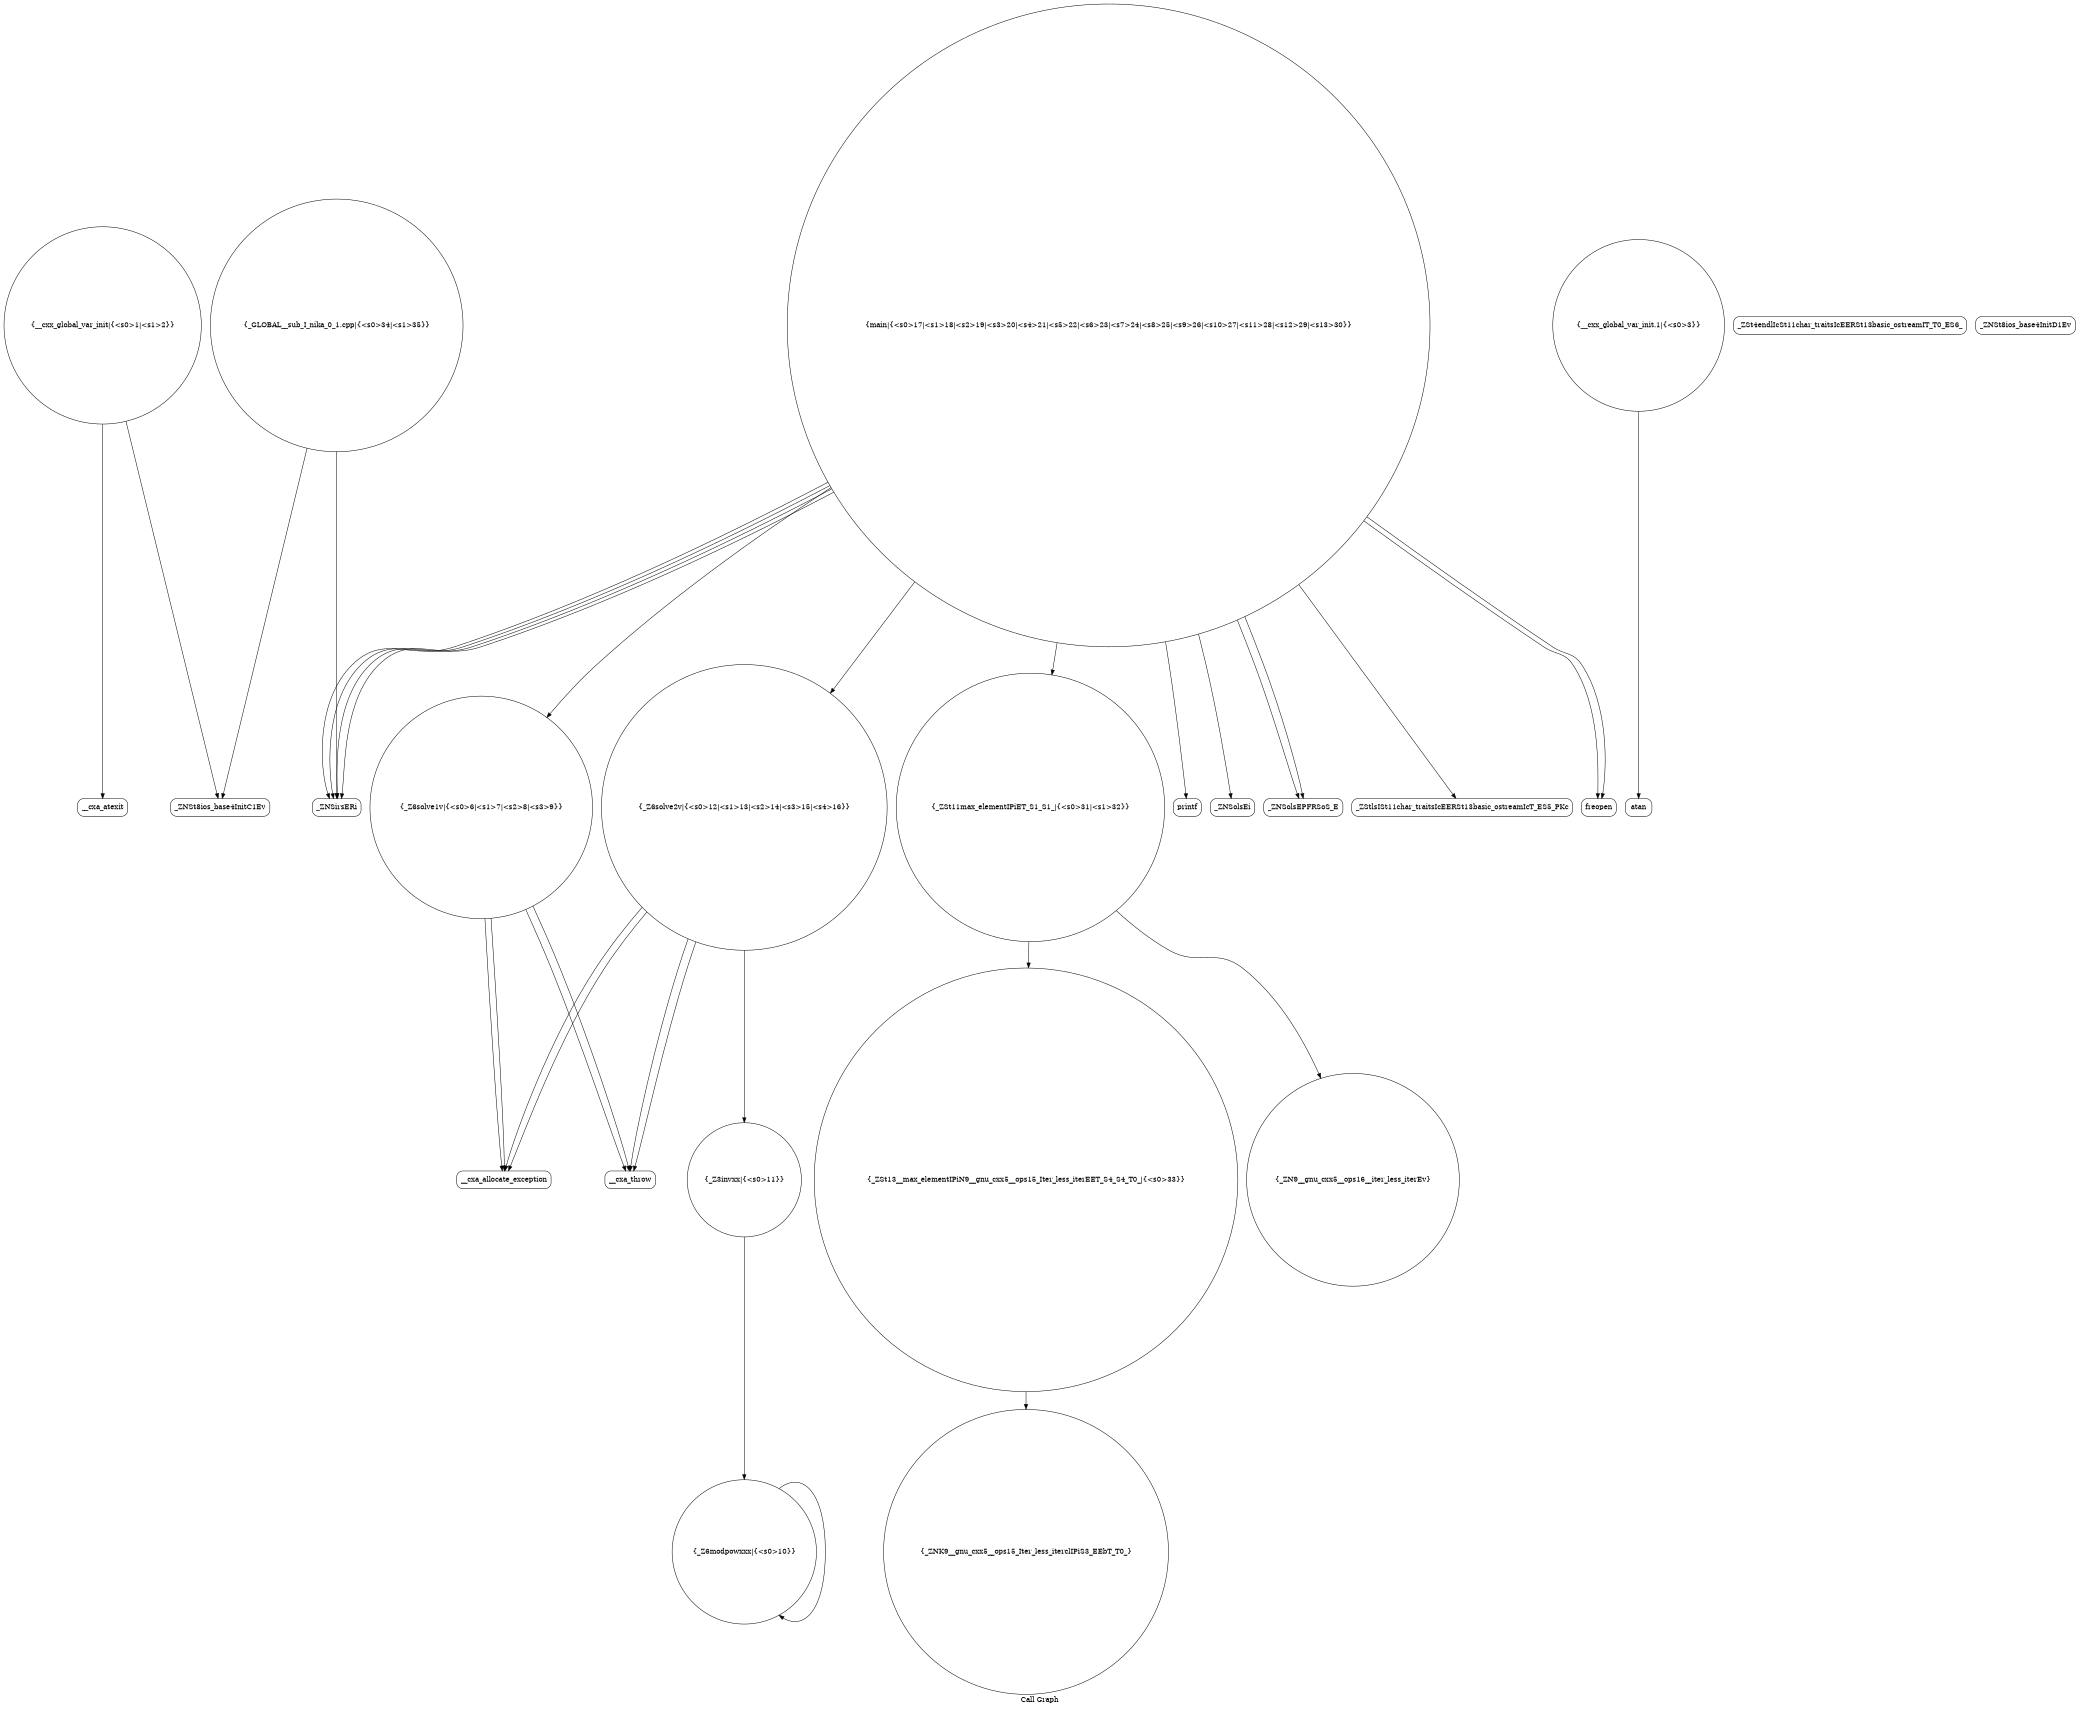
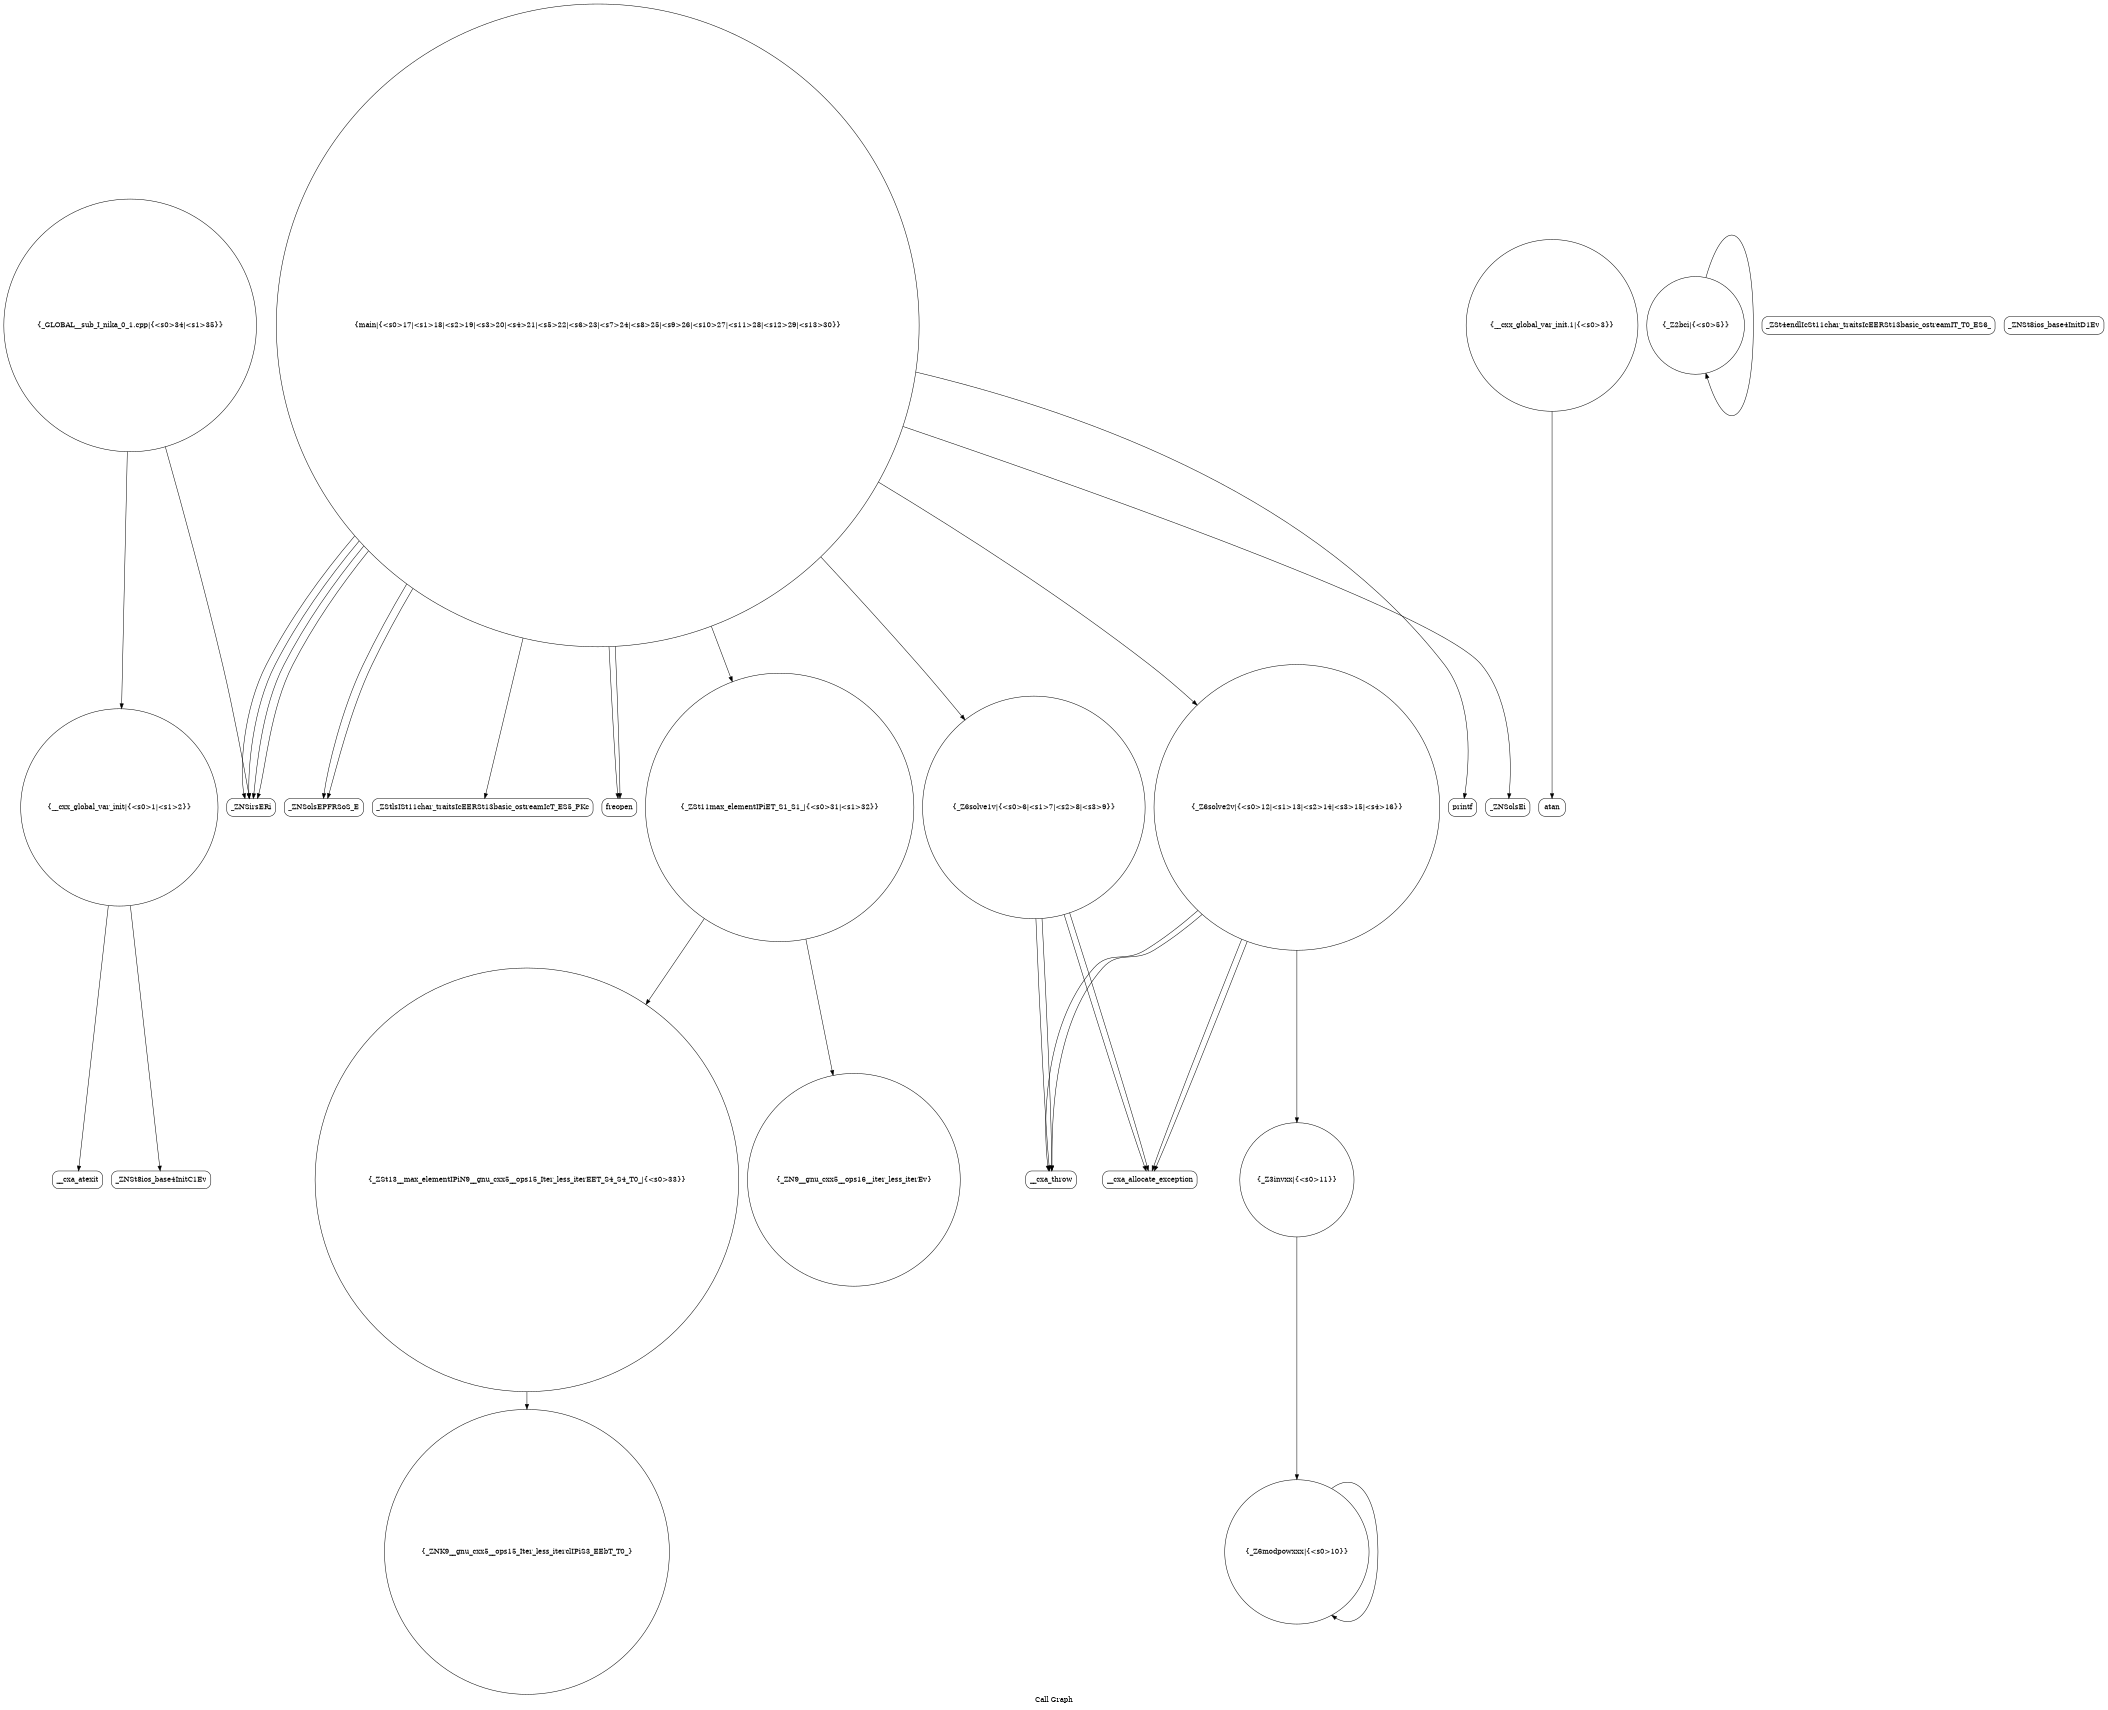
node "{_Z2bci|{<s0>5}}": added
edge "{_GLOBAL__sub_I_nika_0_1.cpp|{<s0>34|<s1>35}}" -> "_ZNSt8ios_base4InitC1Ev": now "{_GLOBAL__sub_I_nika_0_1.cpp|{<s0>34|<s1>35}}" -> "{__cxx_global_var_init|{<s0>1|<s1>2}}"
